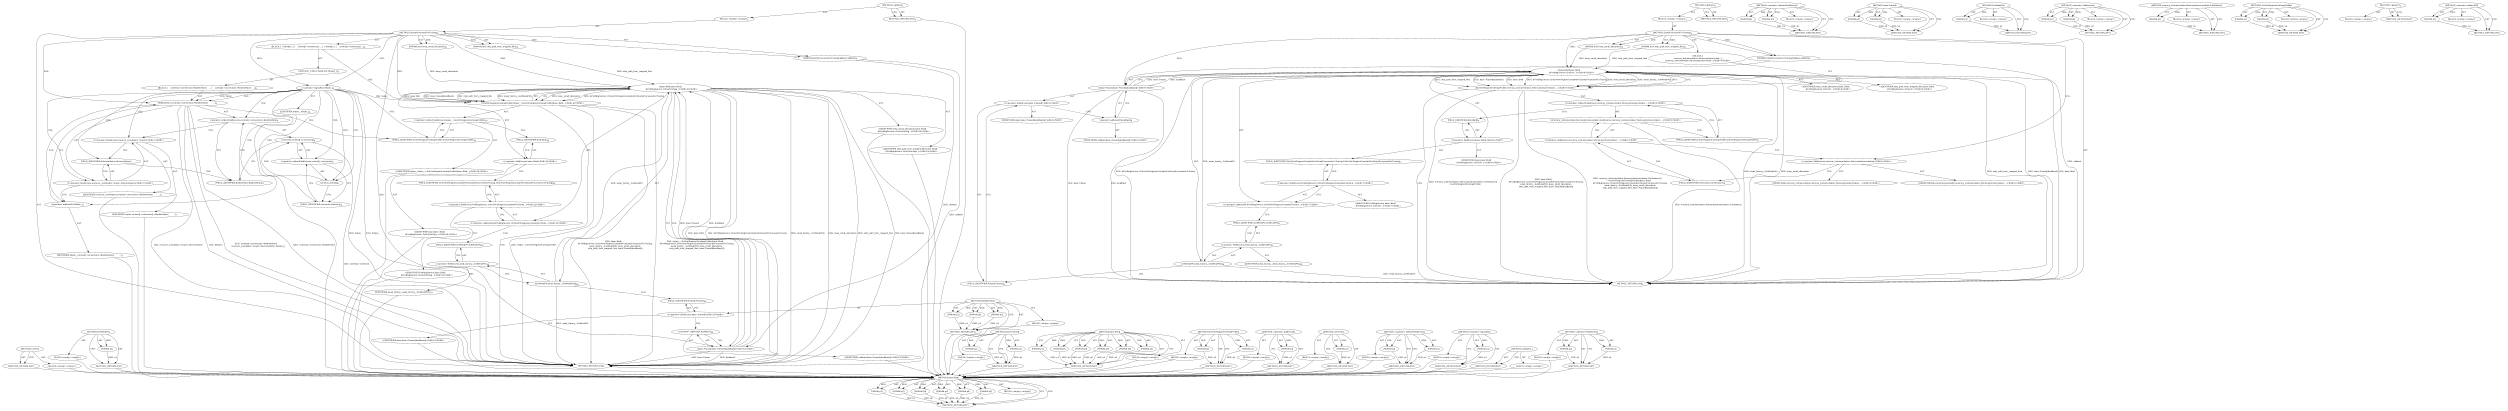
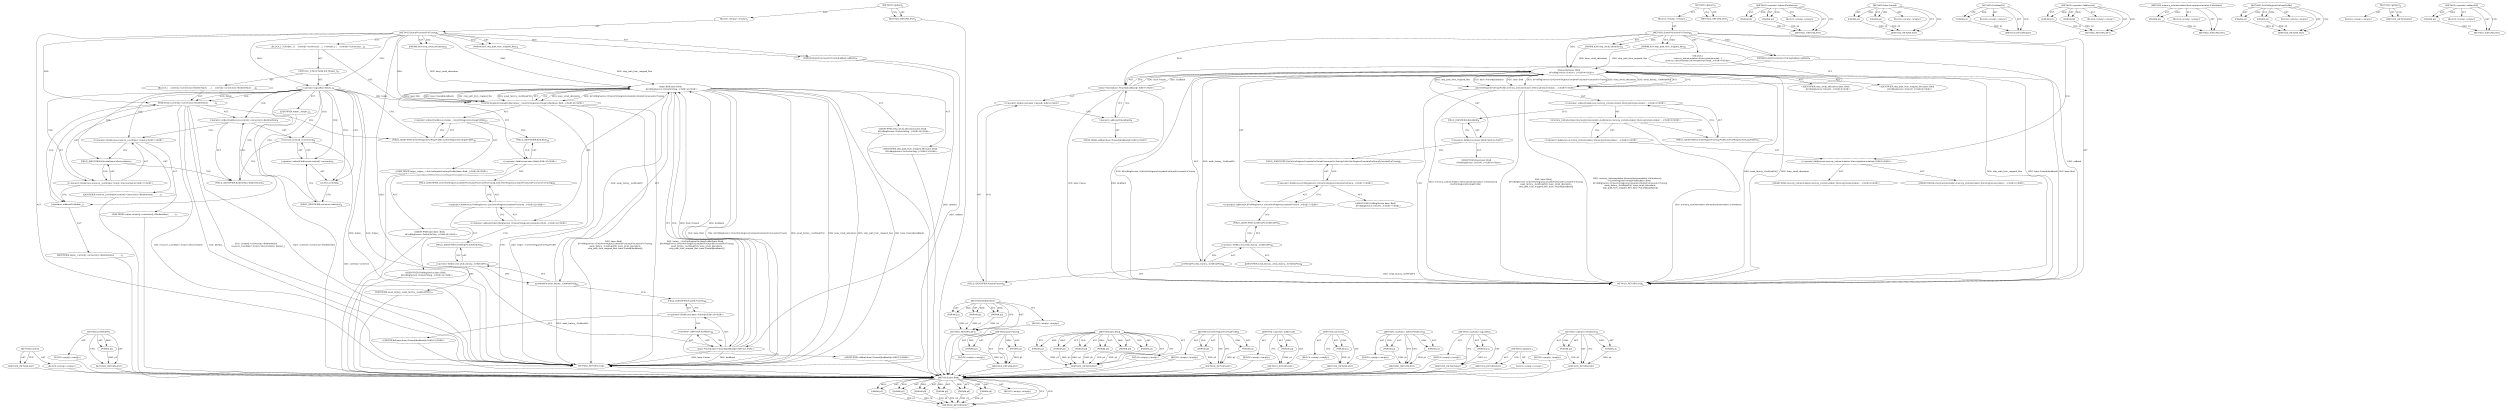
edge "(CONTROL_STRUCTURE,IF,if (!helper_))" -> "(<operator>.logicalNot,!helper_)": added, label "AST:"
node "<(IDENTIFIER,base,base::Passed(&callback))<SUB>9</SUB>>": removed
edge "(context,context())" -> "(connector,context()->connector())": now "(<operator>.logicalNot,!helper_)" -> "(connector,context()->connector())"
edge "(<operator>.indirectFieldAccess,context()->connector)" -> "(FIELD_IDENTIFIER,connector,connector)": removed, label "AST:"
node "(FIELD_IDENTIFIER,GetInstance,GetInstance)": removed
edge "(METHOD,BindInterface)" -> "<(<operator>.fieldAccess,base::Passed)<SUB>13</SUB>>": now "<(base.Passed,base::Passed(&callback))<SUB>13</SUB>>" -> "<(<operator>.fieldAccess,base::Passed)<SUB>13</SUB>>"
